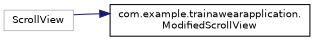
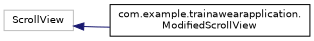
edge "ScrollView" -> "com.example.trainawearapplication. ModifiedScrollView": reversed
